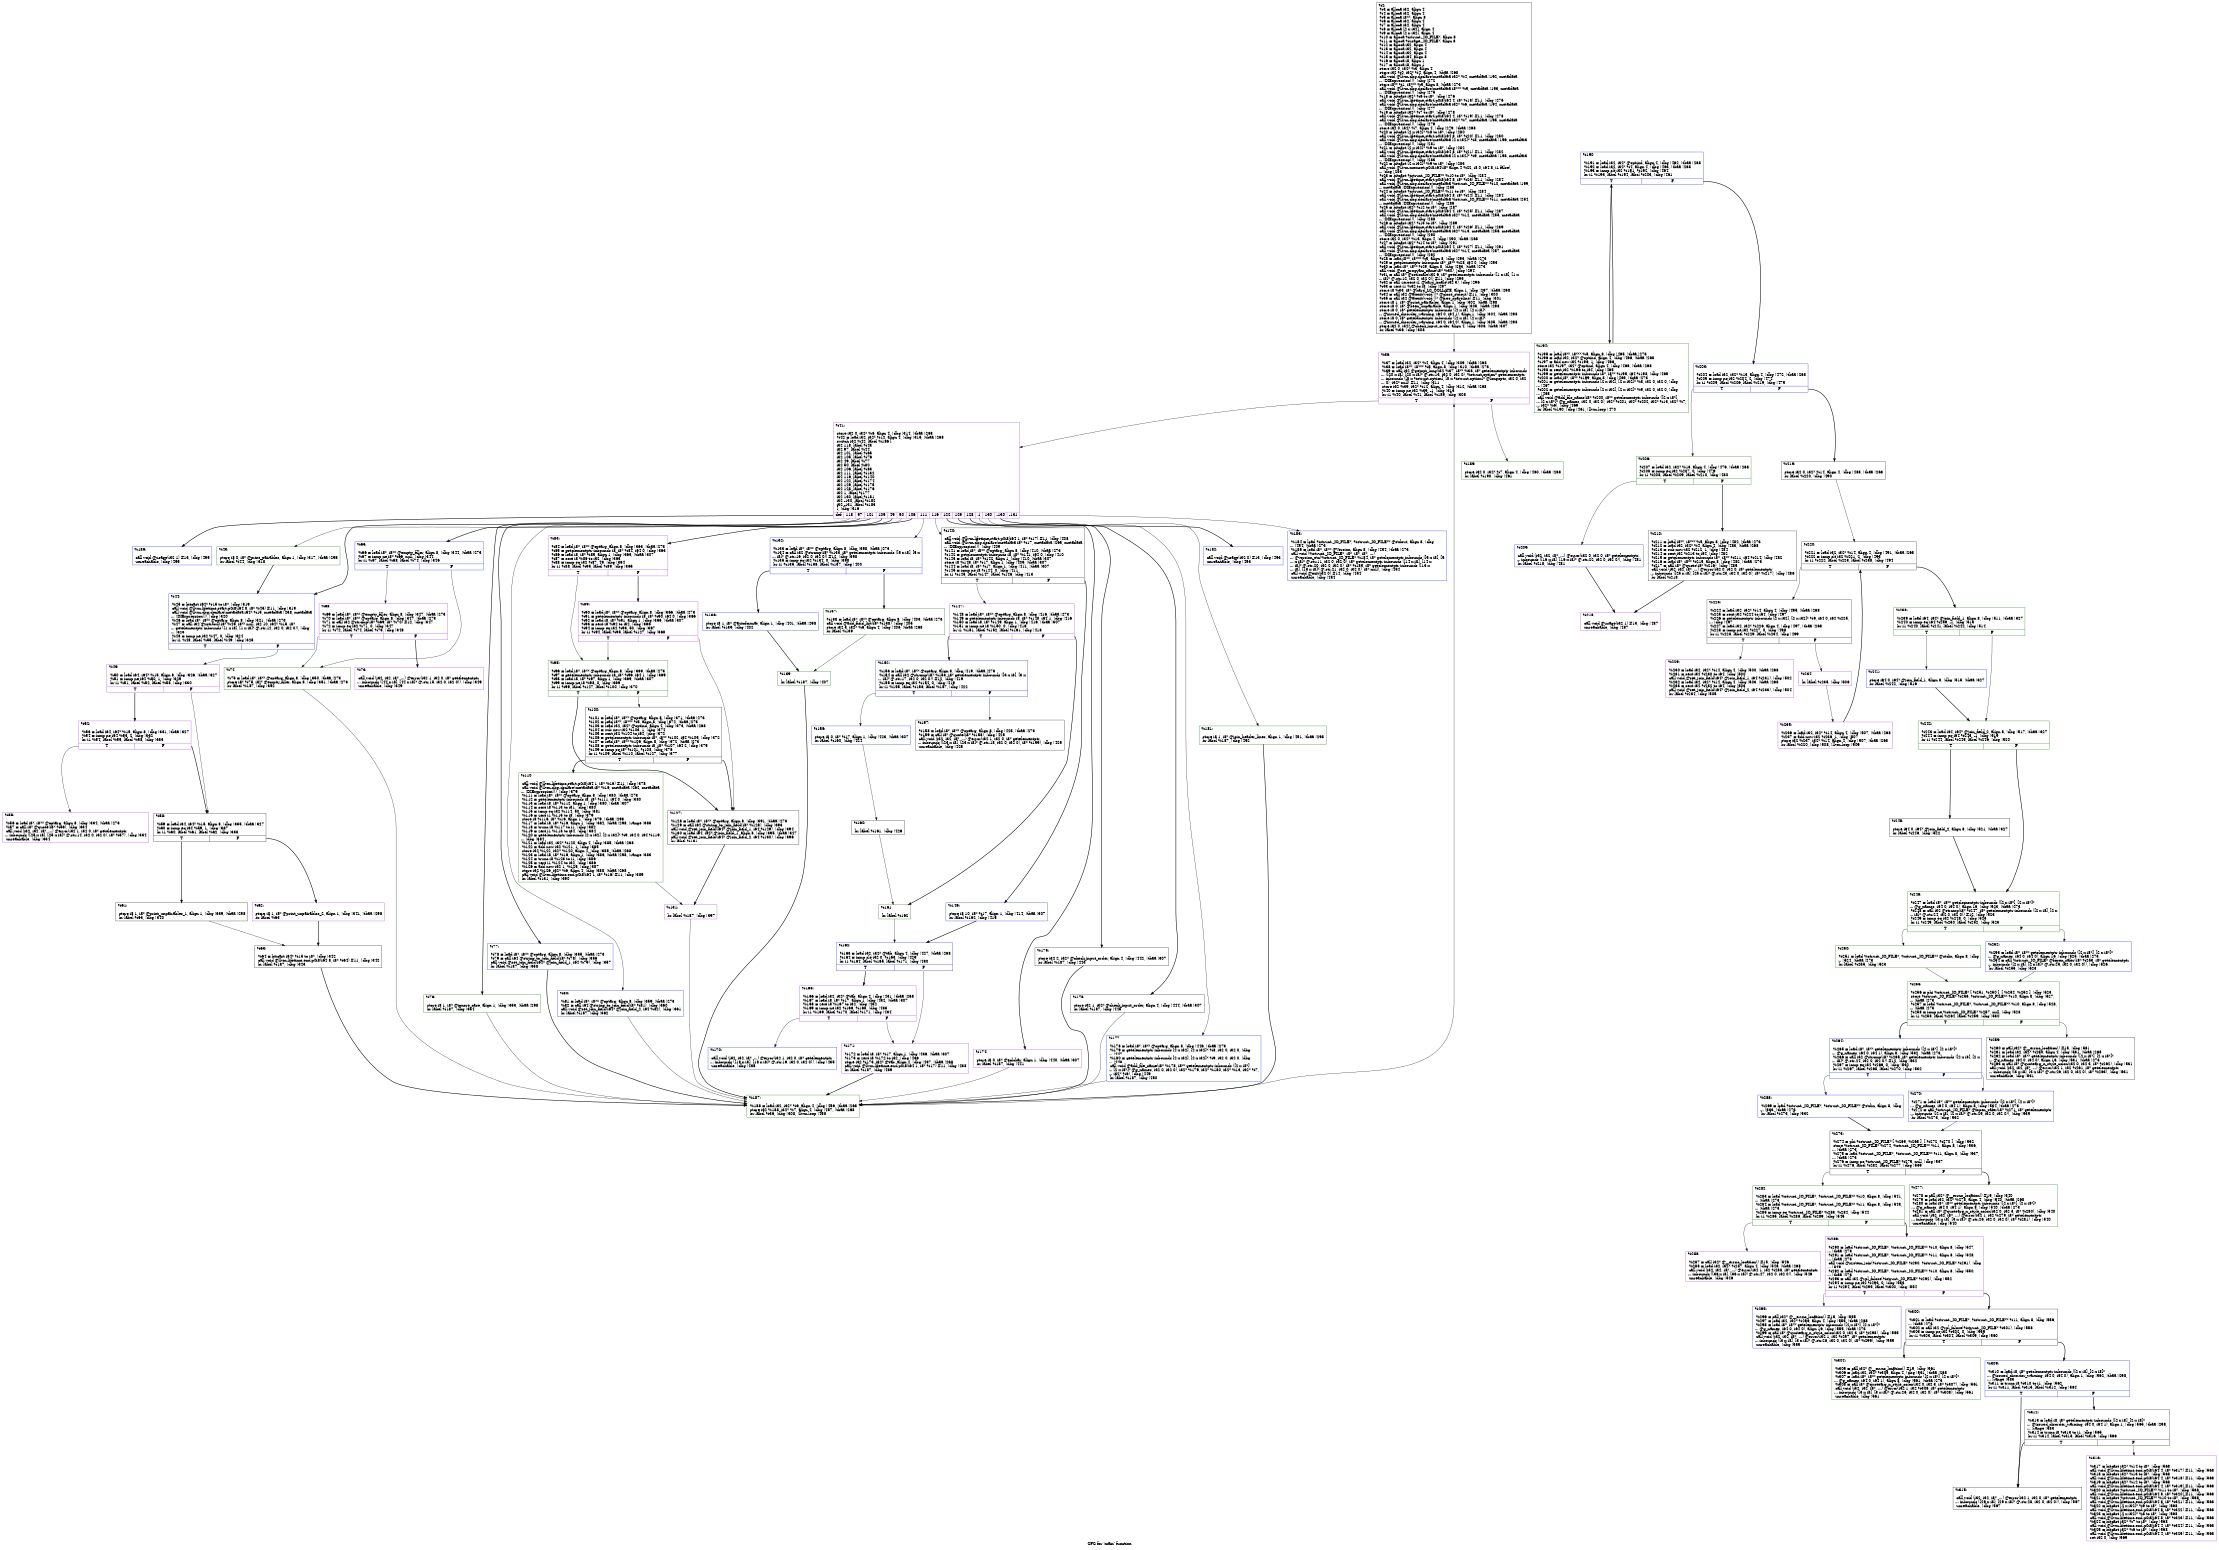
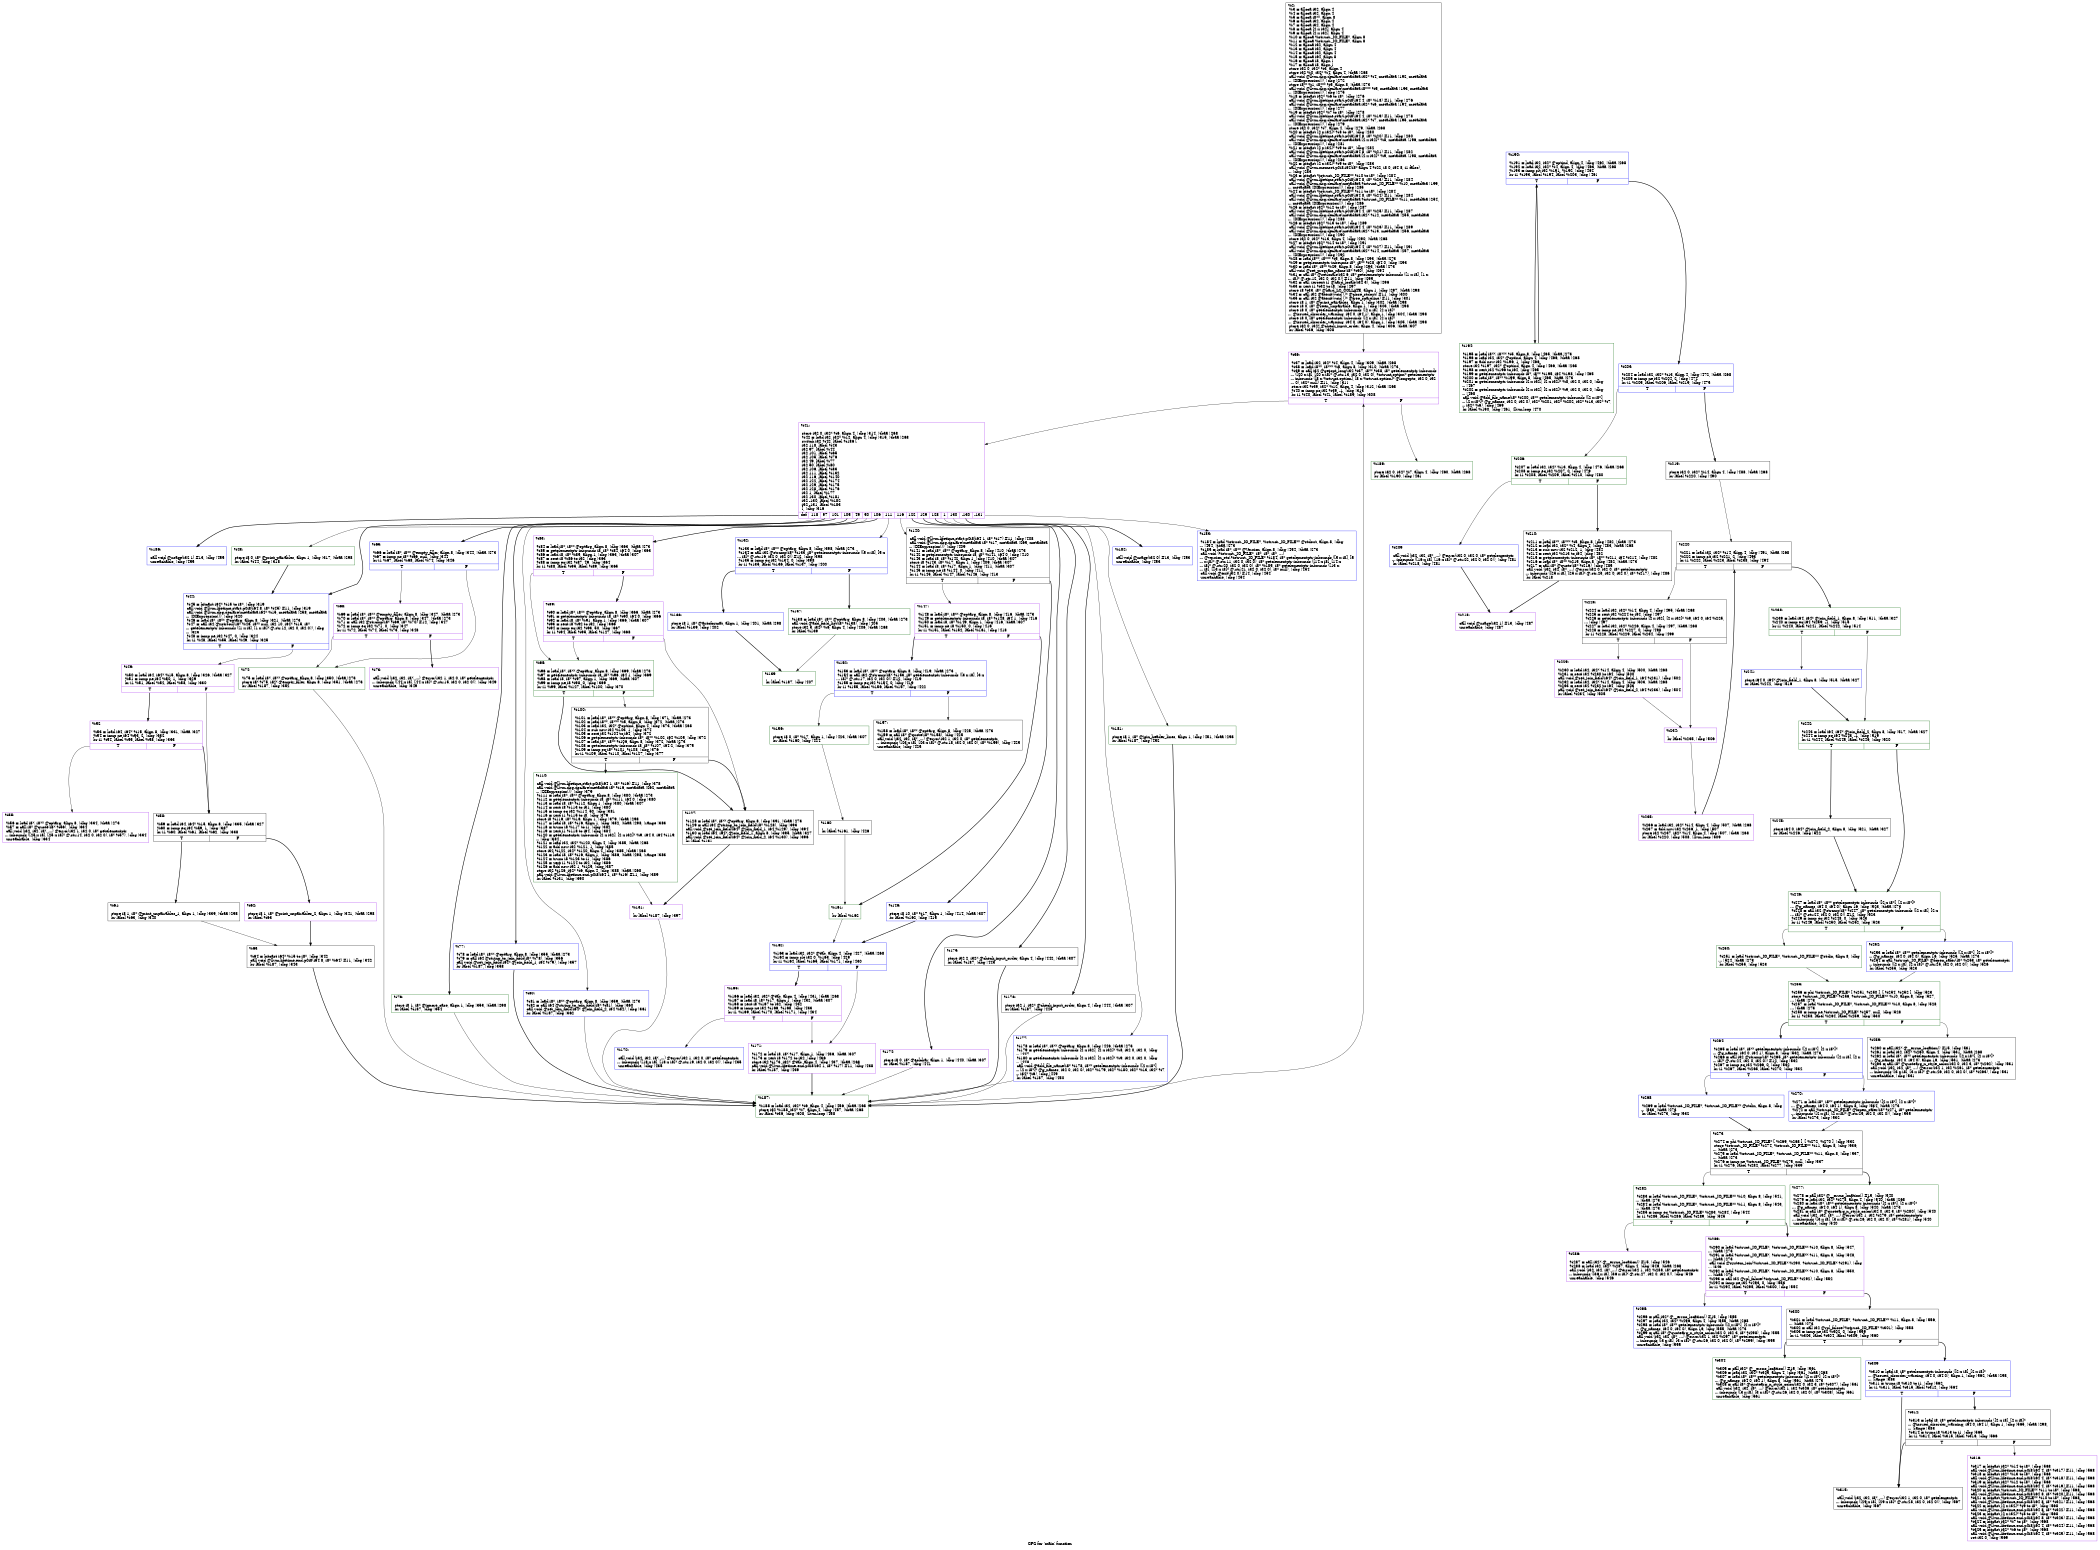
node "%2:": text "%11 = alloca %usage._IO_FILE*, align 8" -> "%11 = alloca %struct._IO_FILE*, align 8"
edge "%229:" -> "%234:": added
node "%156:": color blue -> darkgreen
edge "%139:" -> "%187:": removed
